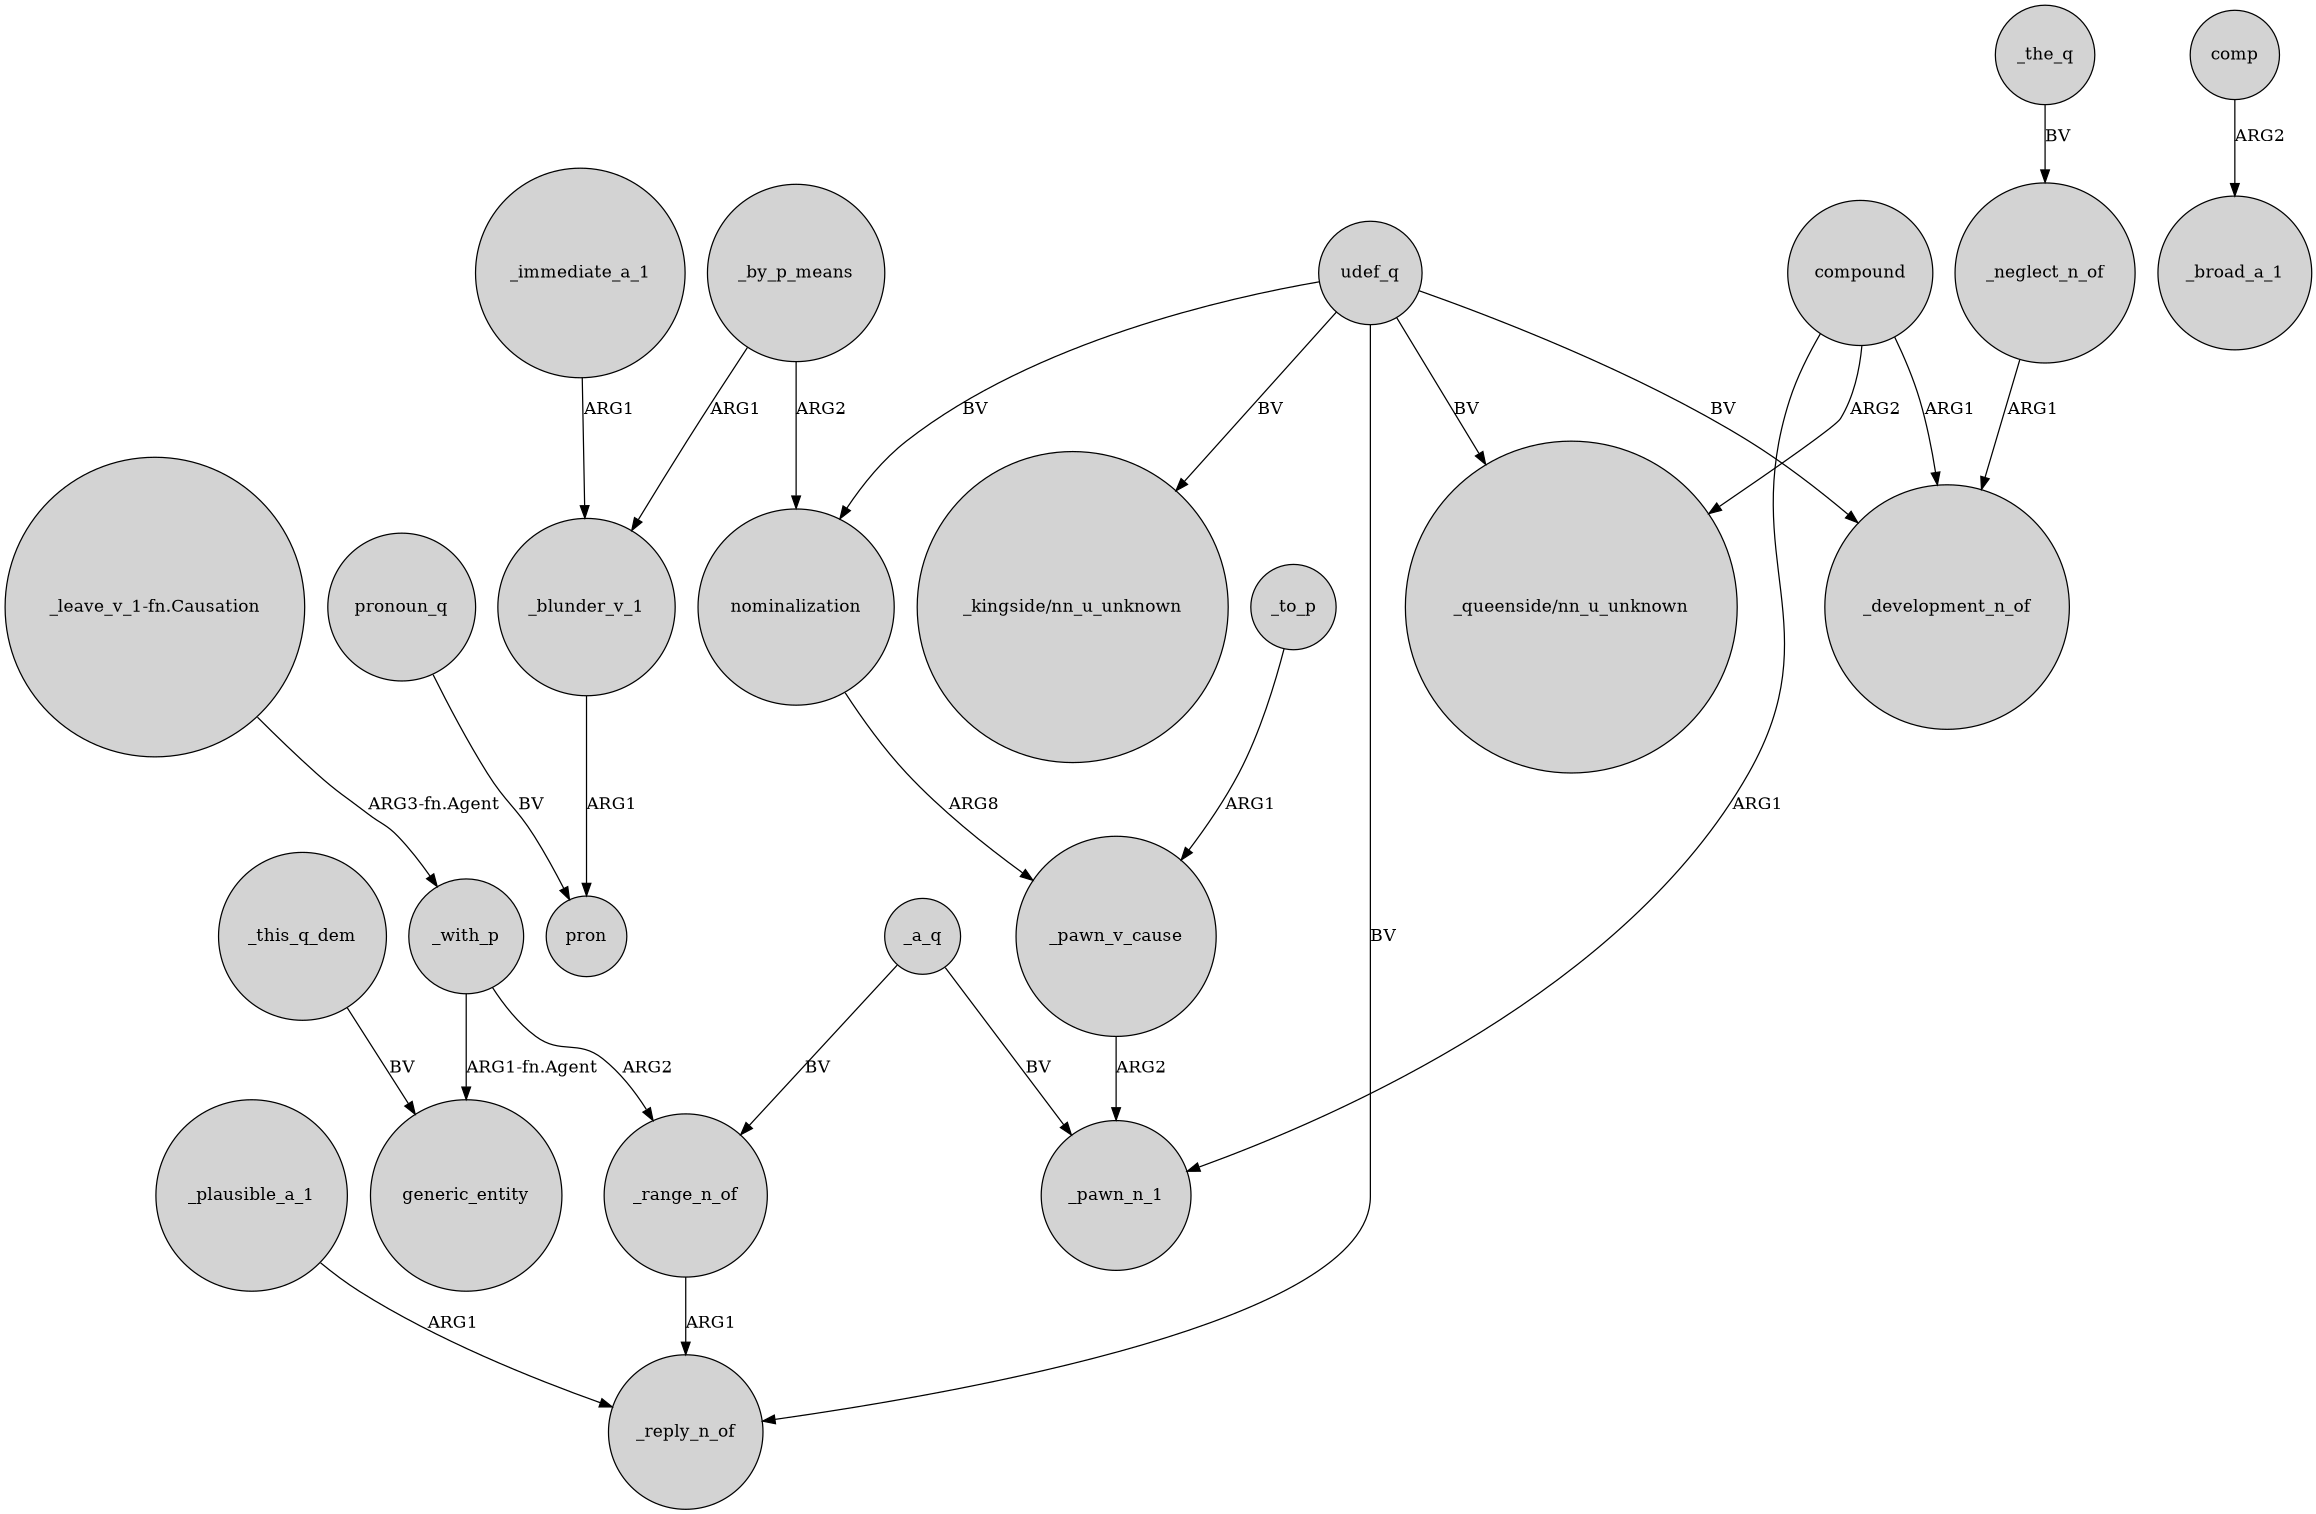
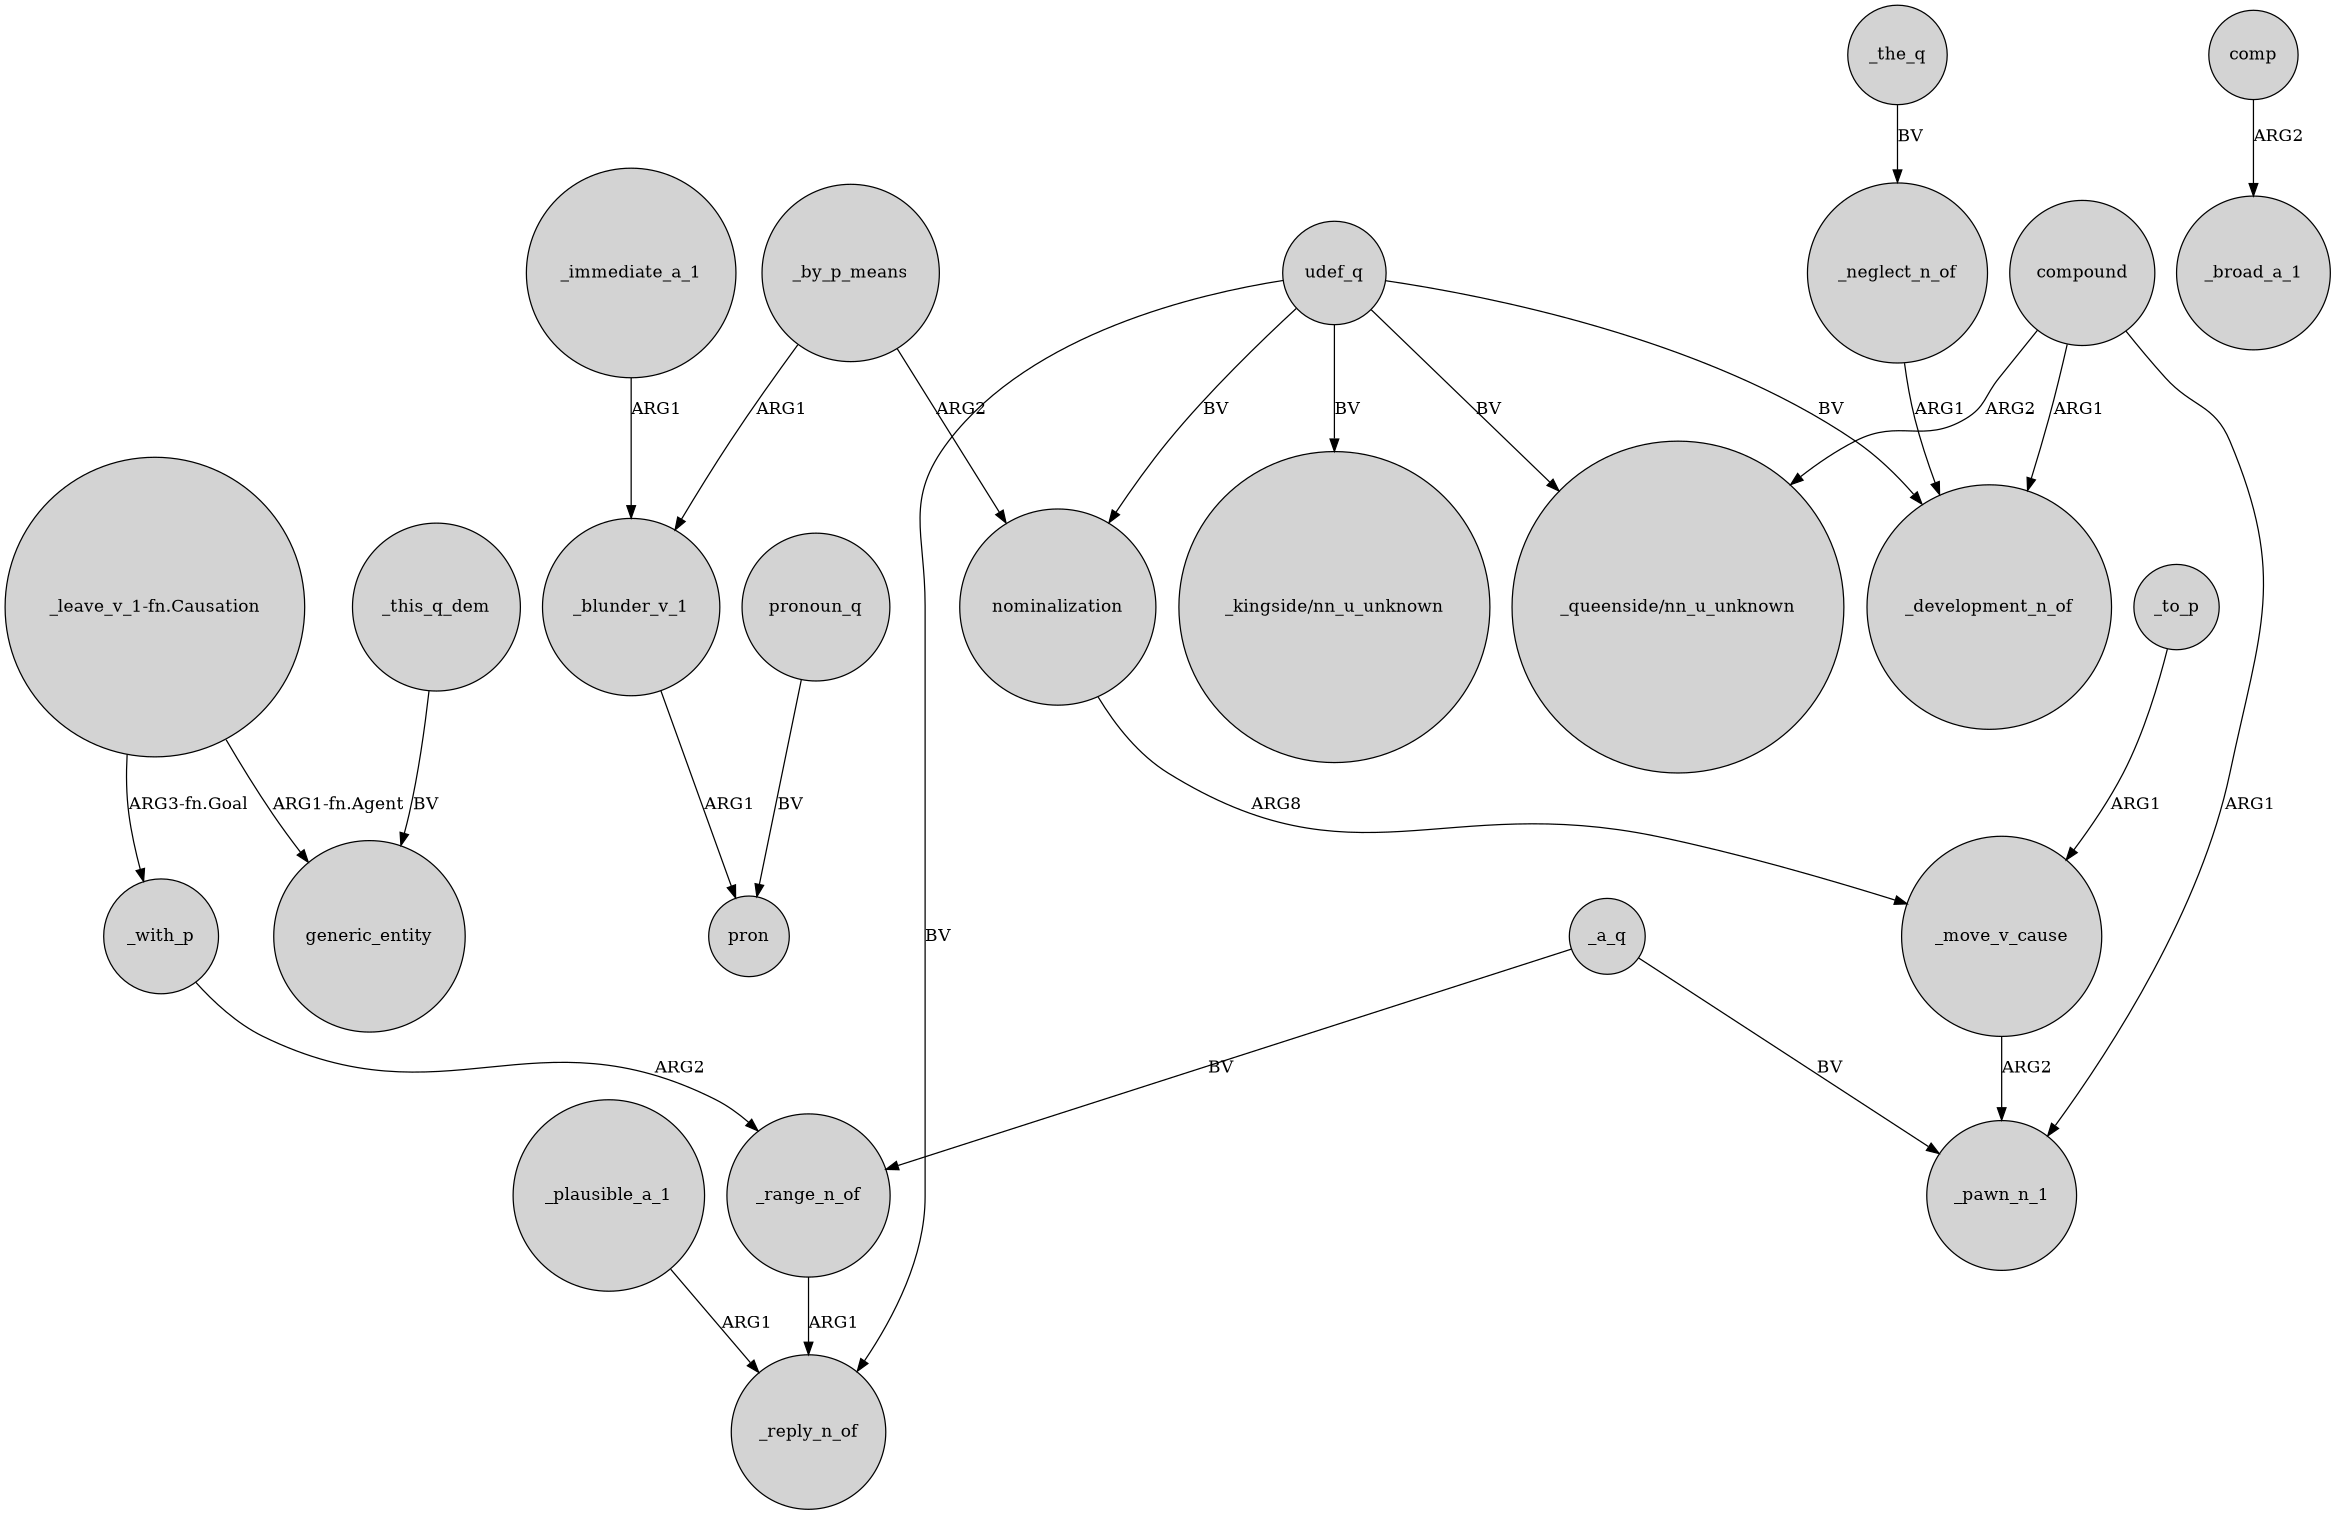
edge "_leave_v_1-fn.Causation" -> "_with_p": label "ARG3-fn.Agent" -> "ARG3-fn.Goal"
node "_pawn_v_cause": label "_pawn_v_cause" -> "_move_v_cause"
edge "_with_p" -> "generic_entity": now "_leave_v_1-fn.Causation" -> "generic_entity"
